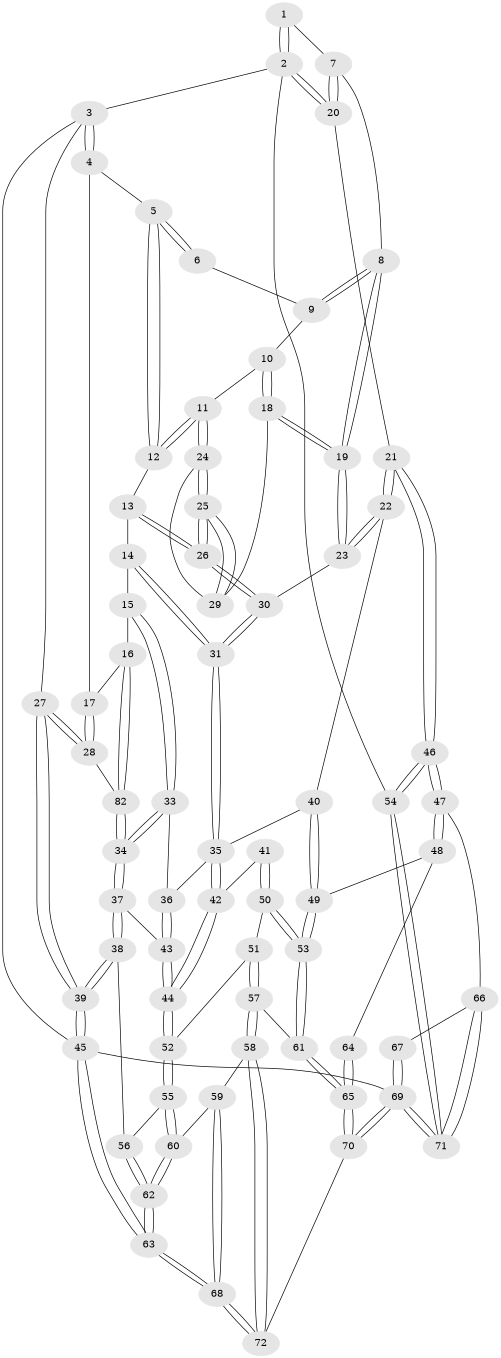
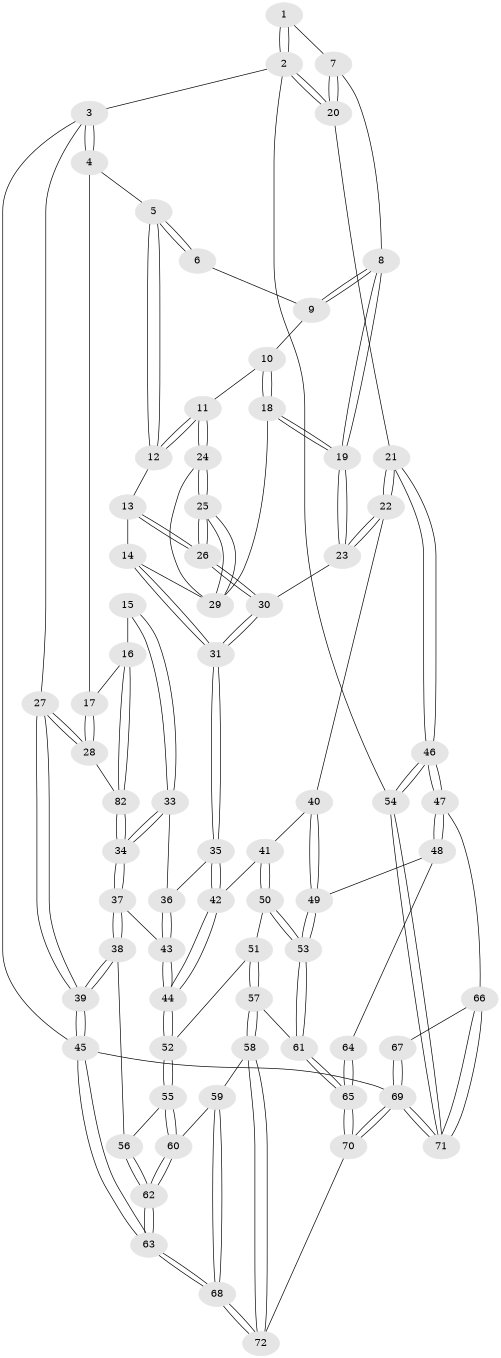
edge "14" -- "15": now "14" -- "29"
edge "40" -- "35": now "40" -- "41"
